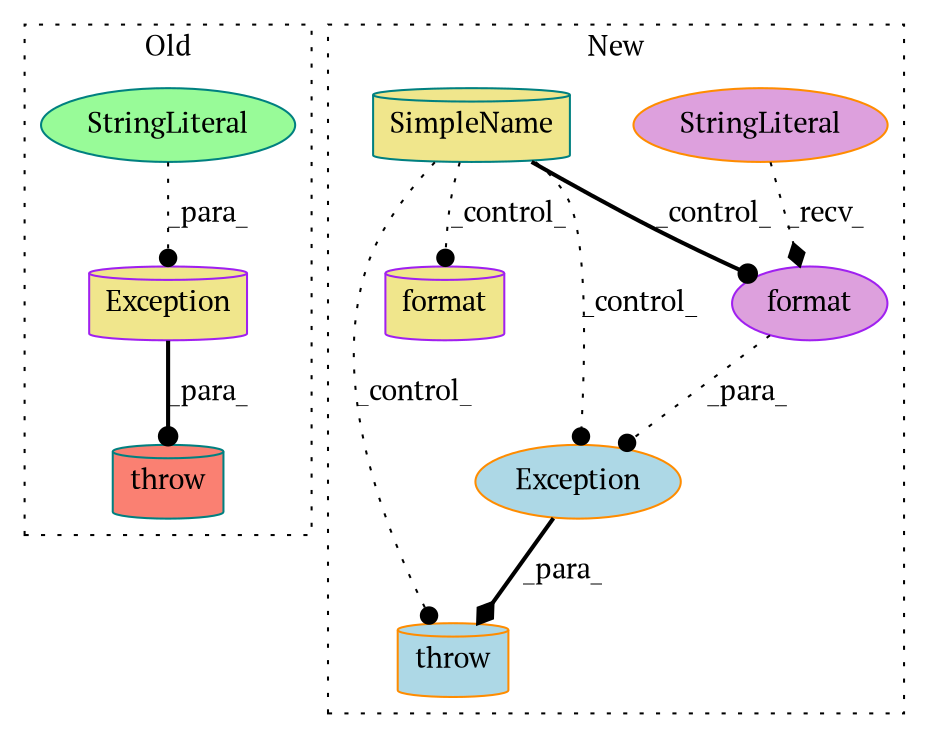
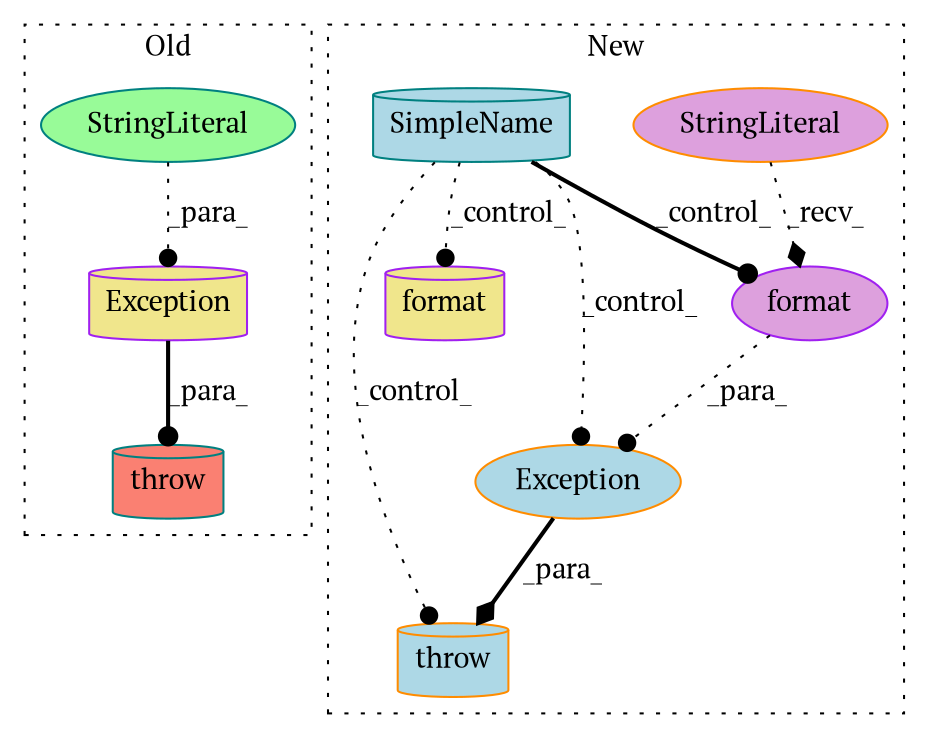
node "SimpleName": fillcolor khaki -> lightblue
